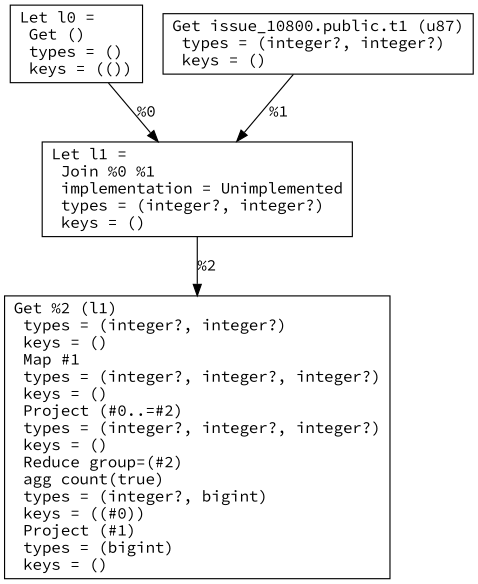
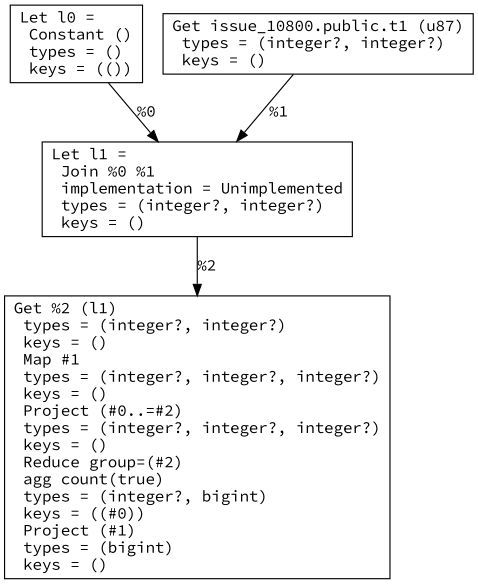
node "Let l0 = Get () types = () keys = (())": label "Let l0 = Get () types = () keys = (())" -> "Let l0 = Constant () types = () keys = (())"
